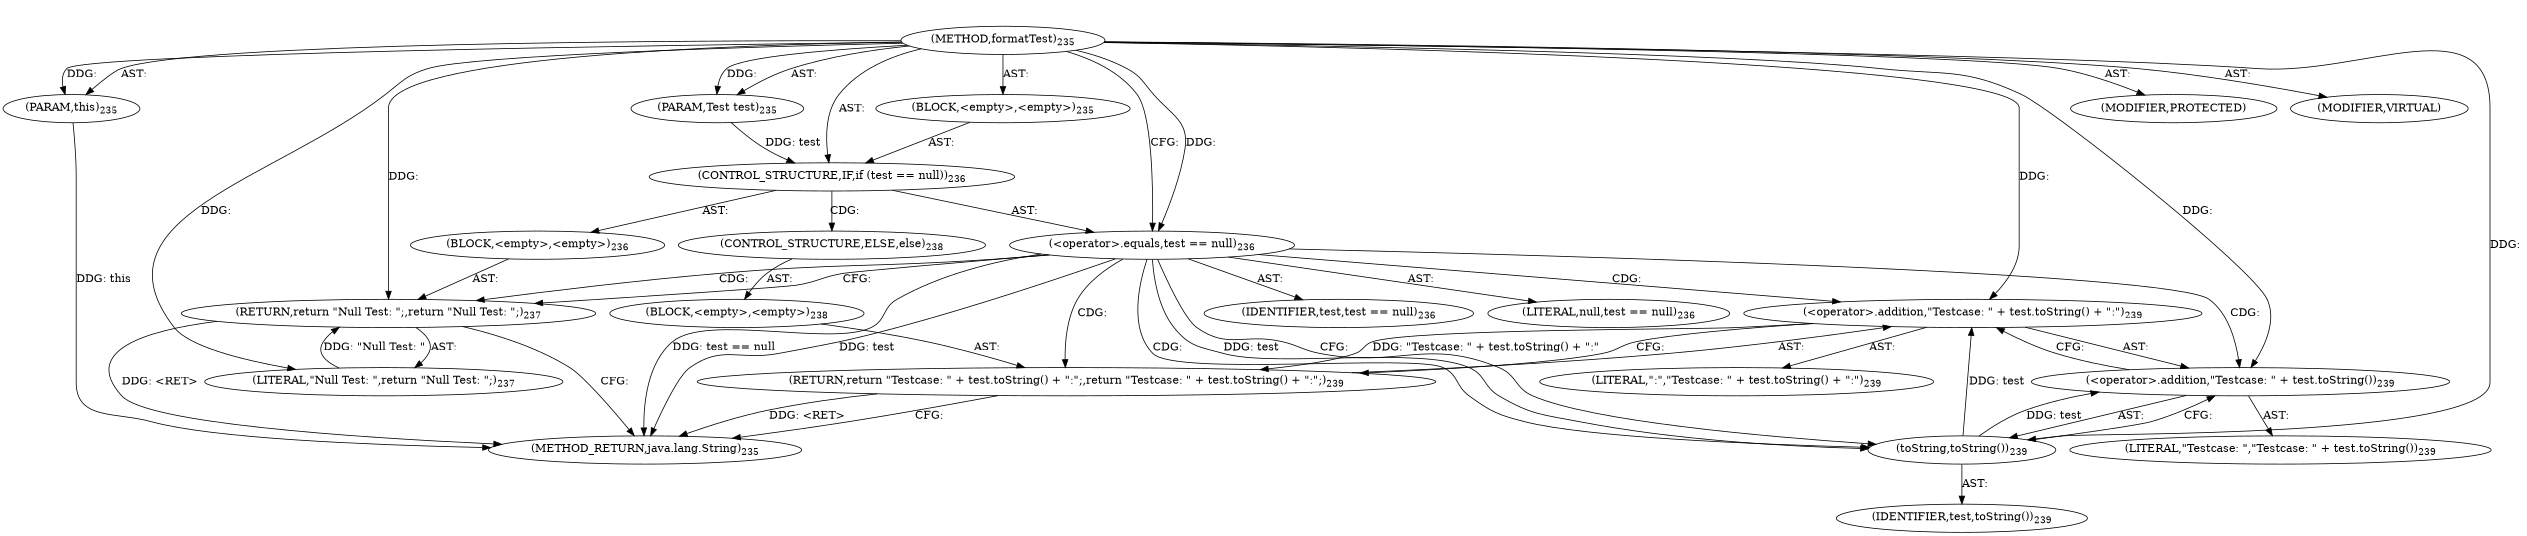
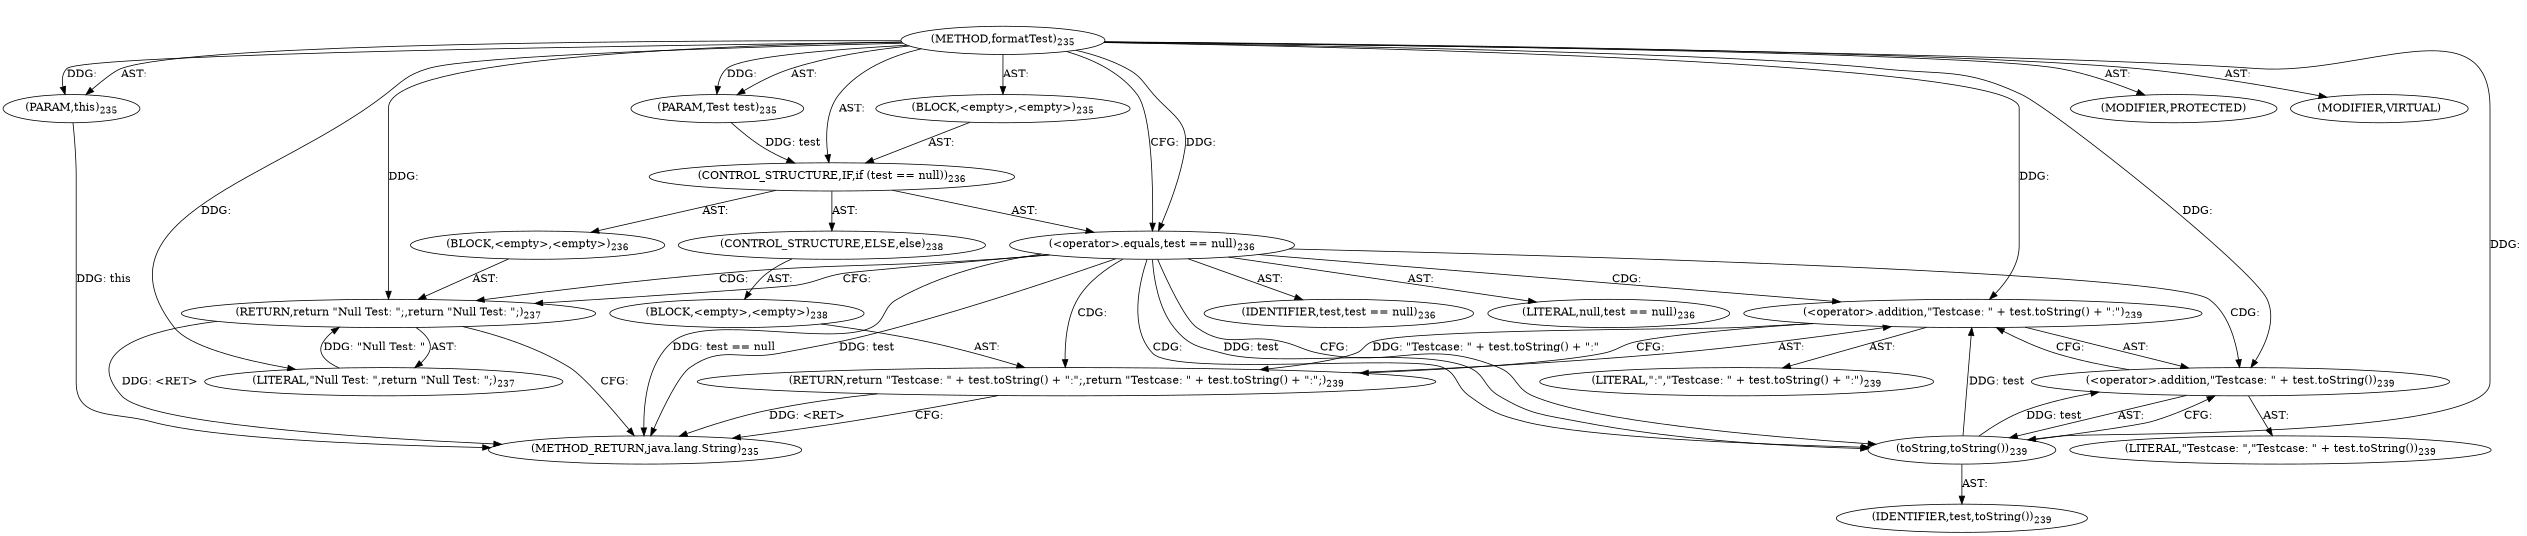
edge "(CONTROL_STRUCTURE,IF,if (test == null))" -> "(CONTROL_STRUCTURE,ELSE,else)": label "CDG: " -> "AST: "
